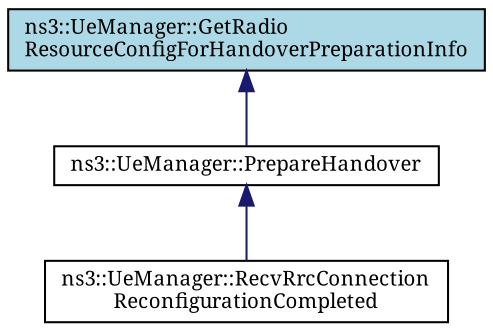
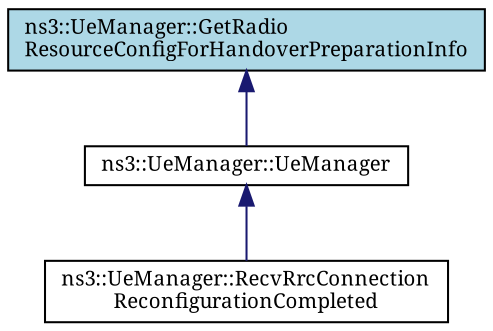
node "ns3::UeManager::PrepareHandover": label "ns3::UeManager::PrepareHandover" -> "ns3::UeManager::UeManager"
